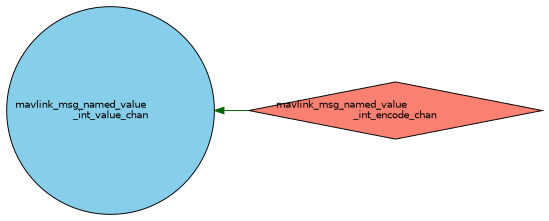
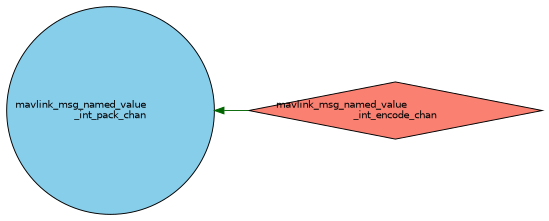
node "mavlink_msg_named_value _int_value_chan": label "mavlink_msg_named_value _int_value_chan" -> "mavlink_msg_named_value _int_pack_chan"
